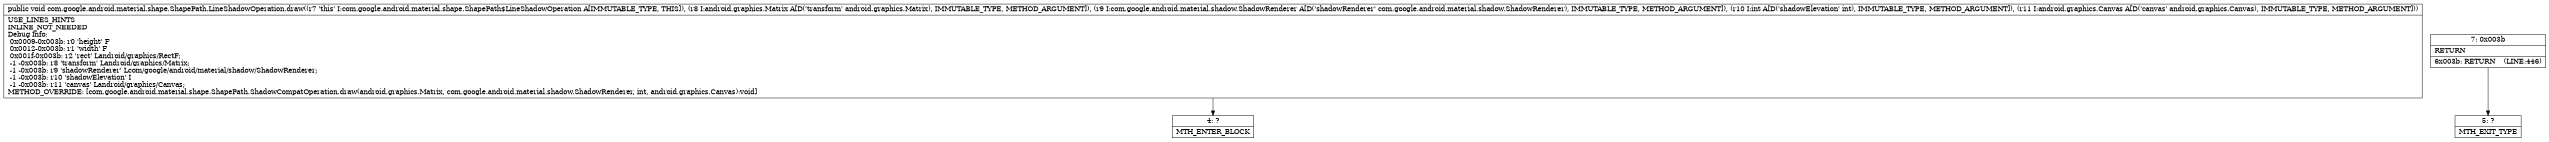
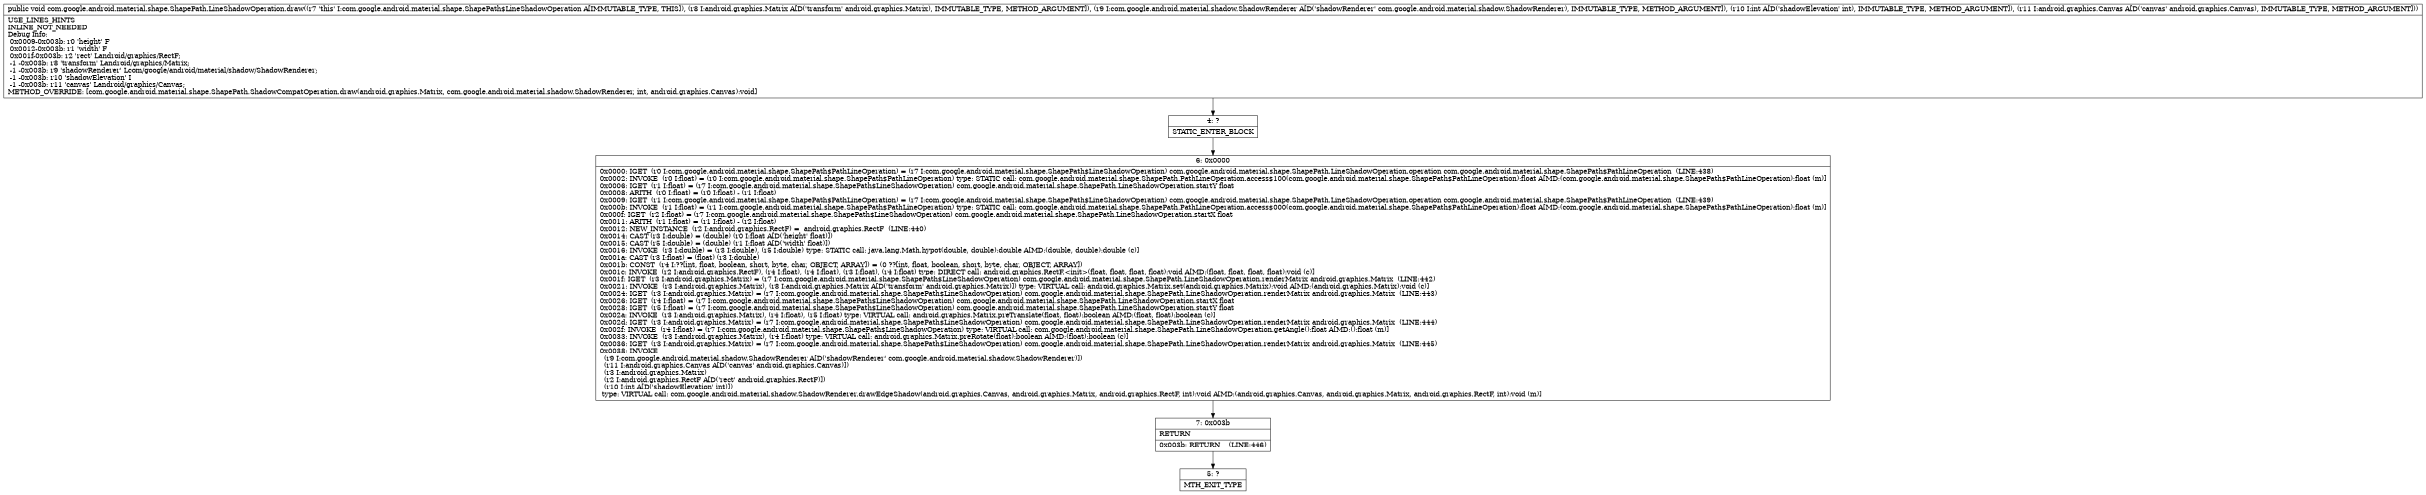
node "7: 0x003b": text "6x003b: RETURN    (LINE:446)" -> "0x003b: RETURN    (LINE:446)"
node "4: ?": text "MTH_ENTER_BLOCK" -> "STATIC_ENTER_BLOCK"
node "6: 0x0000": added
